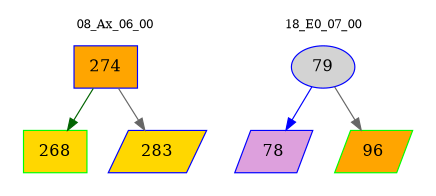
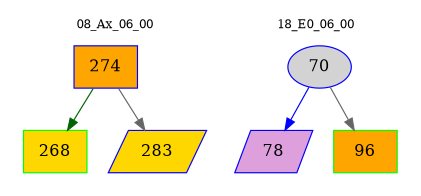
cluster "18_E0_07_00": label "18_E0_07_00" -> "18_E0_06_00"
node "79": label "79" -> "70"
node "96": shape parallelogram -> box
